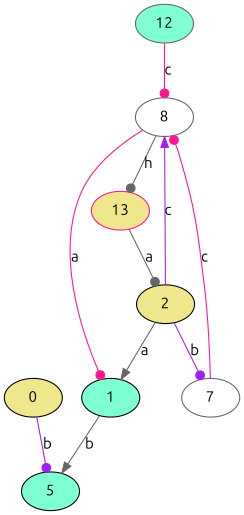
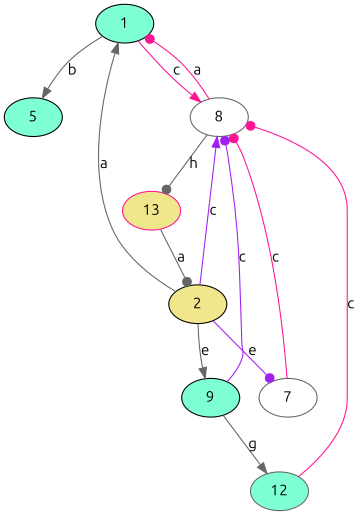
edge "1" -> "8": added, label "c"
edge "2" -> "7": label "b" -> "e"
node "0": removed
node "9": added
